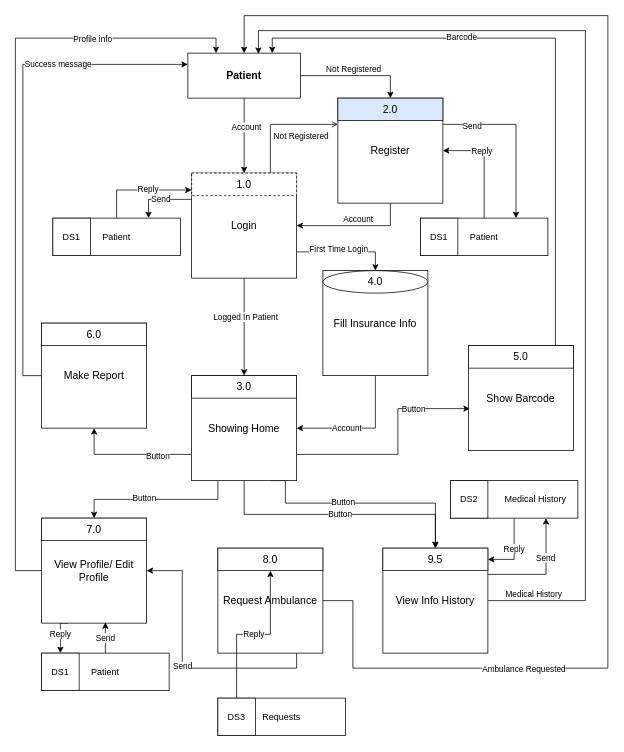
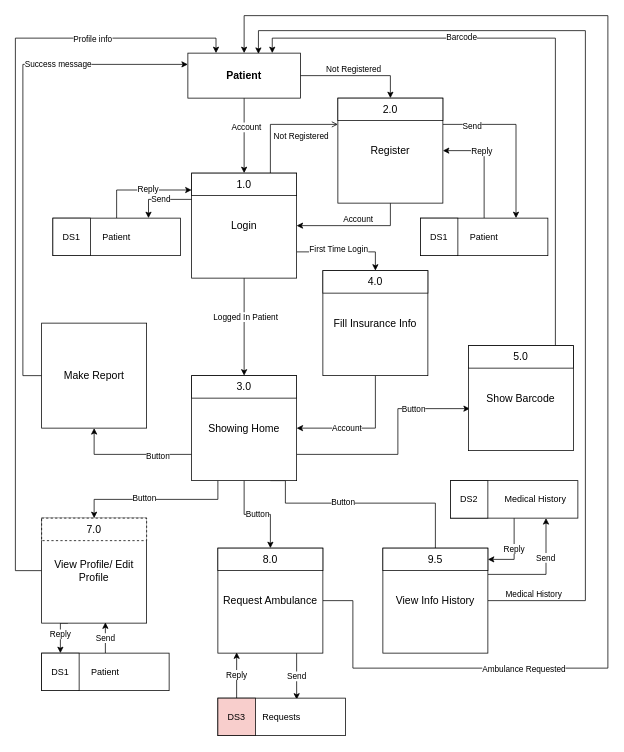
node "2.0": fillcolor #dae8fc -> #ffffff
node "1.0": style dashed -> solid
node "4.0": shape ellipse -> rectangle
node "6.0": removed
edge "Showing Home" -> "9.5": arrowhead classic -> none
edge "Showing Home" -> "View Info History": now "Showing Home" -> "8.0"
node "7.0": style solid -> dashed
edge "Request Ambulance" -> "View Profile/ Edit Profile": now "Request Ambulance" -> "Requests"
edge "DS3" -> "8.0": now "DS3" -> "Request Ambulance"
node "DS3": fillcolor #ffffff -> #f8cecc
